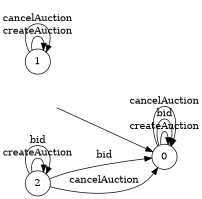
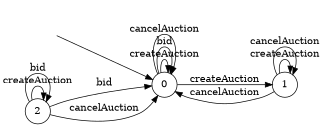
edge "0" -> "1": added, label "createAuction"
edge "1" -> "0": added, label "cancelAuction"
